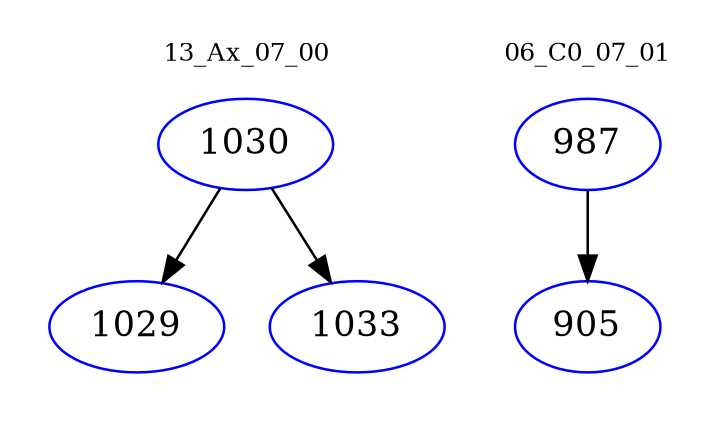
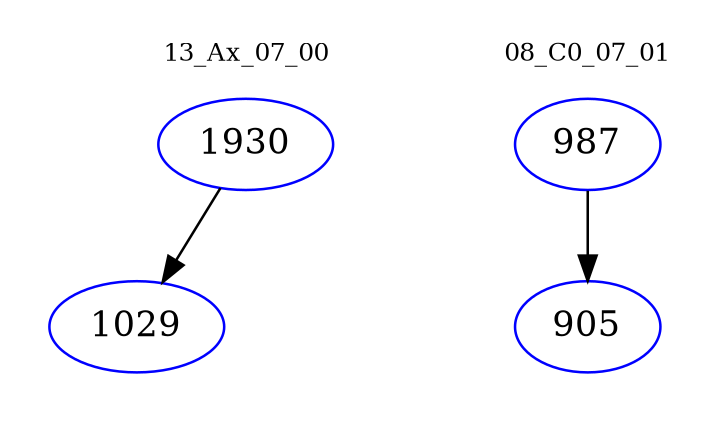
cluster "06_C0_07_01": label "06_C0_07_01" -> "08_C0_07_01"
node "1030": label "1030" -> "1930"
node "1033": removed
